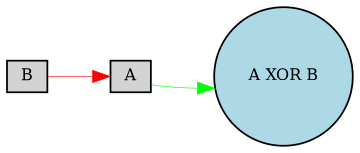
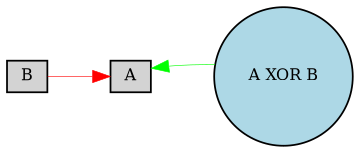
edge "A" -> "A XOR B": reversed
